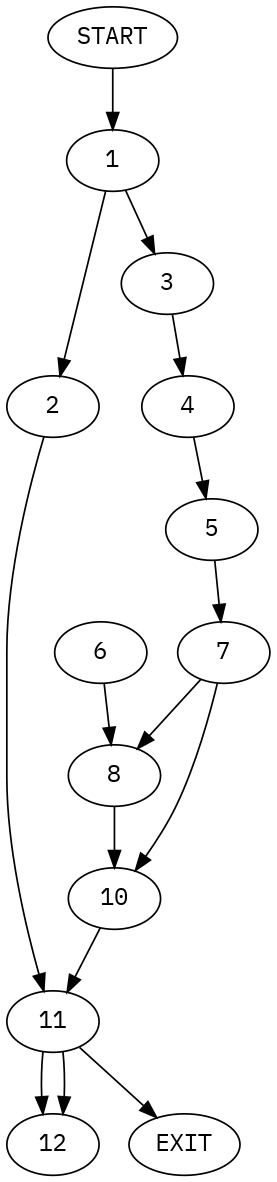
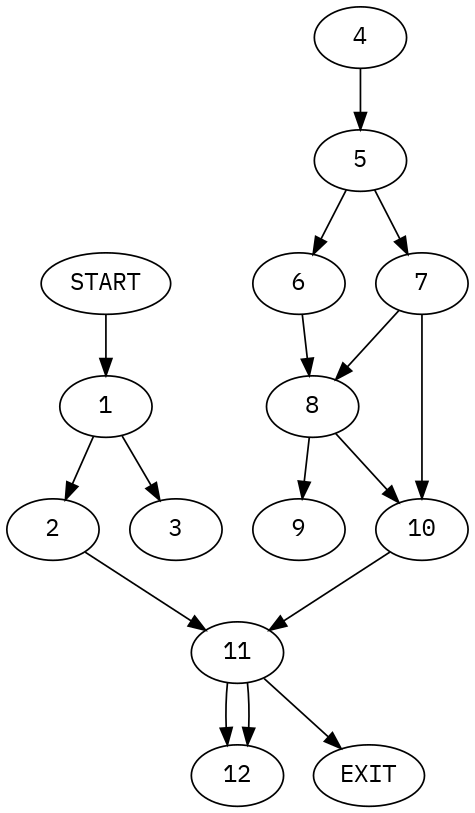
edge "5" -> "6": added
edge "3" -> "4": removed
node "9": added
